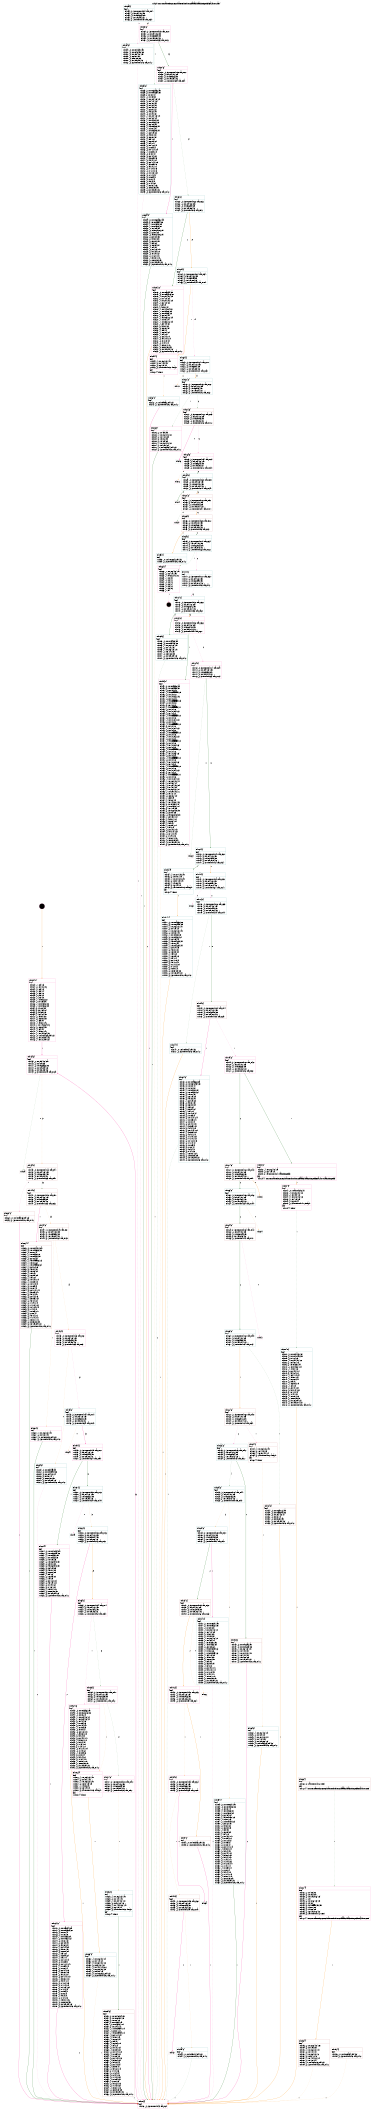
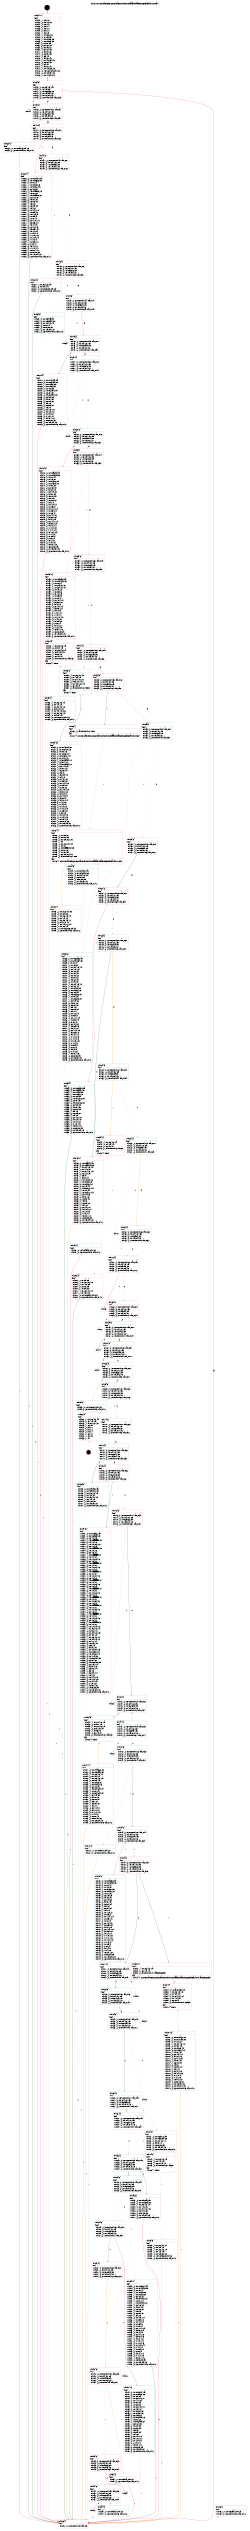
node "0x401593 [28]": added
